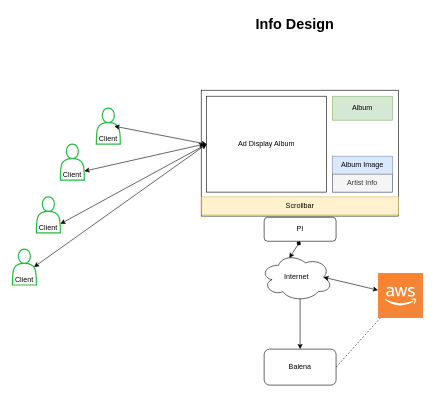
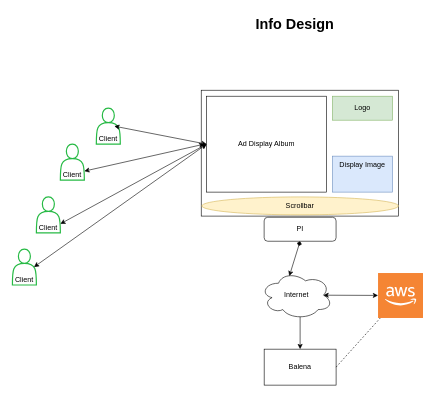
node "Album": label "Album" -> "Logo"
node "Album Image": label "Album Image" -> "Display Image"
node "Artist Info": removed
node "Scrollbar": shape rectangle -> ellipse
node "Internet": moved (297, 278) -> (297, 296)
node "Balena": shape rounded rectangle -> rectangle
